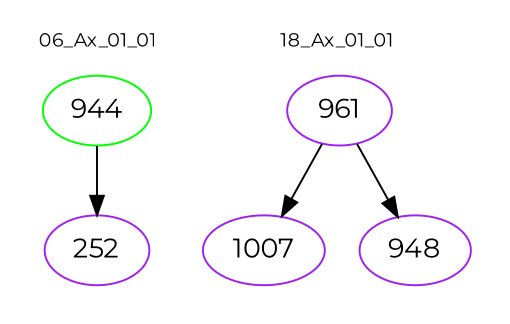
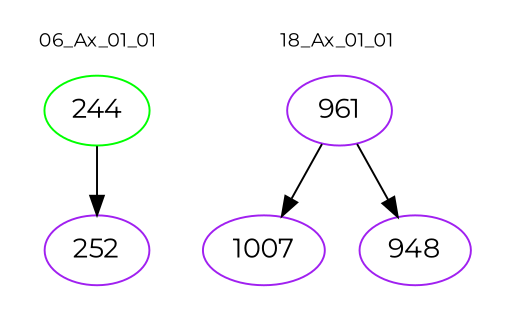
node "944": label "944" -> "244"
